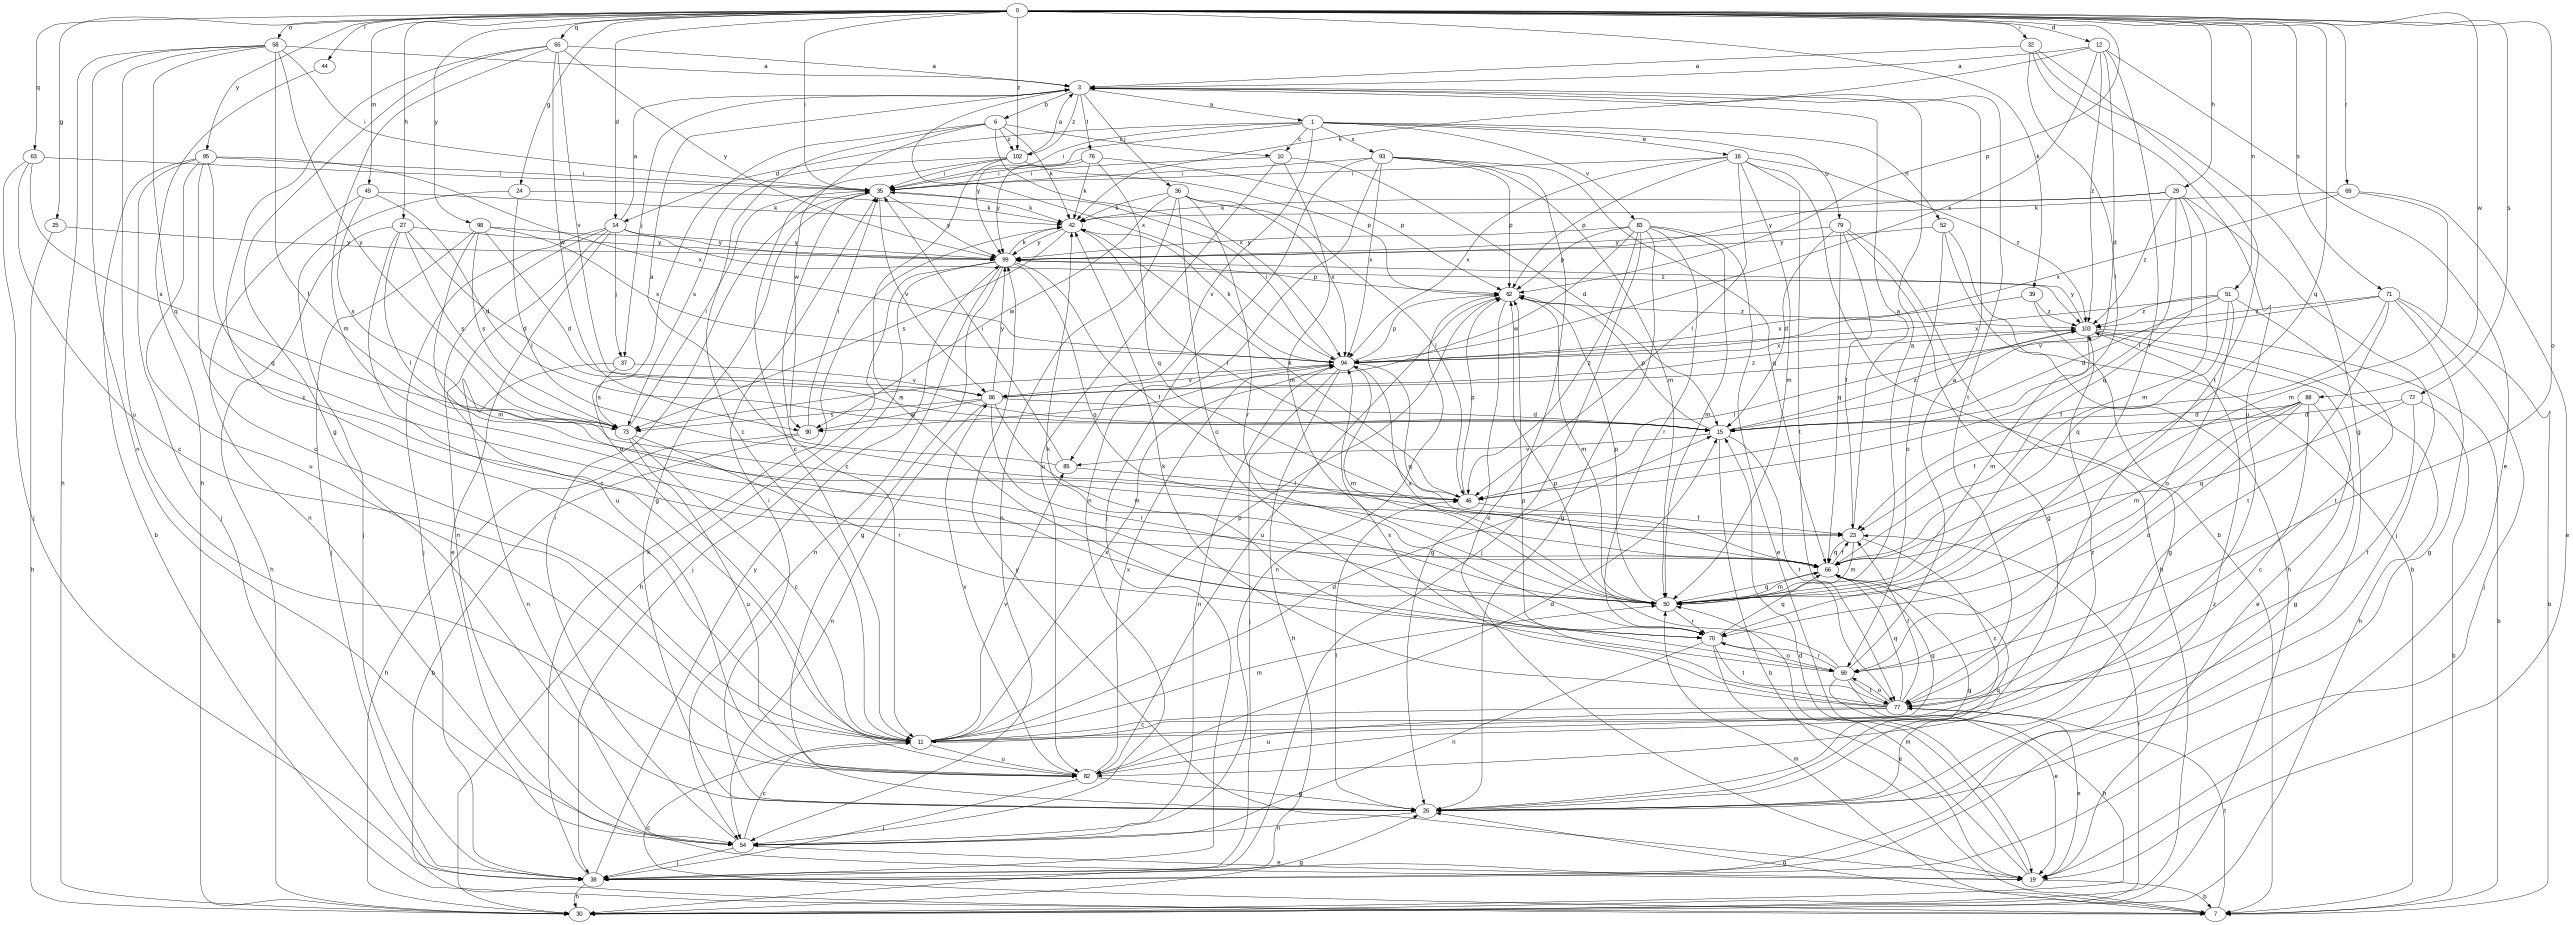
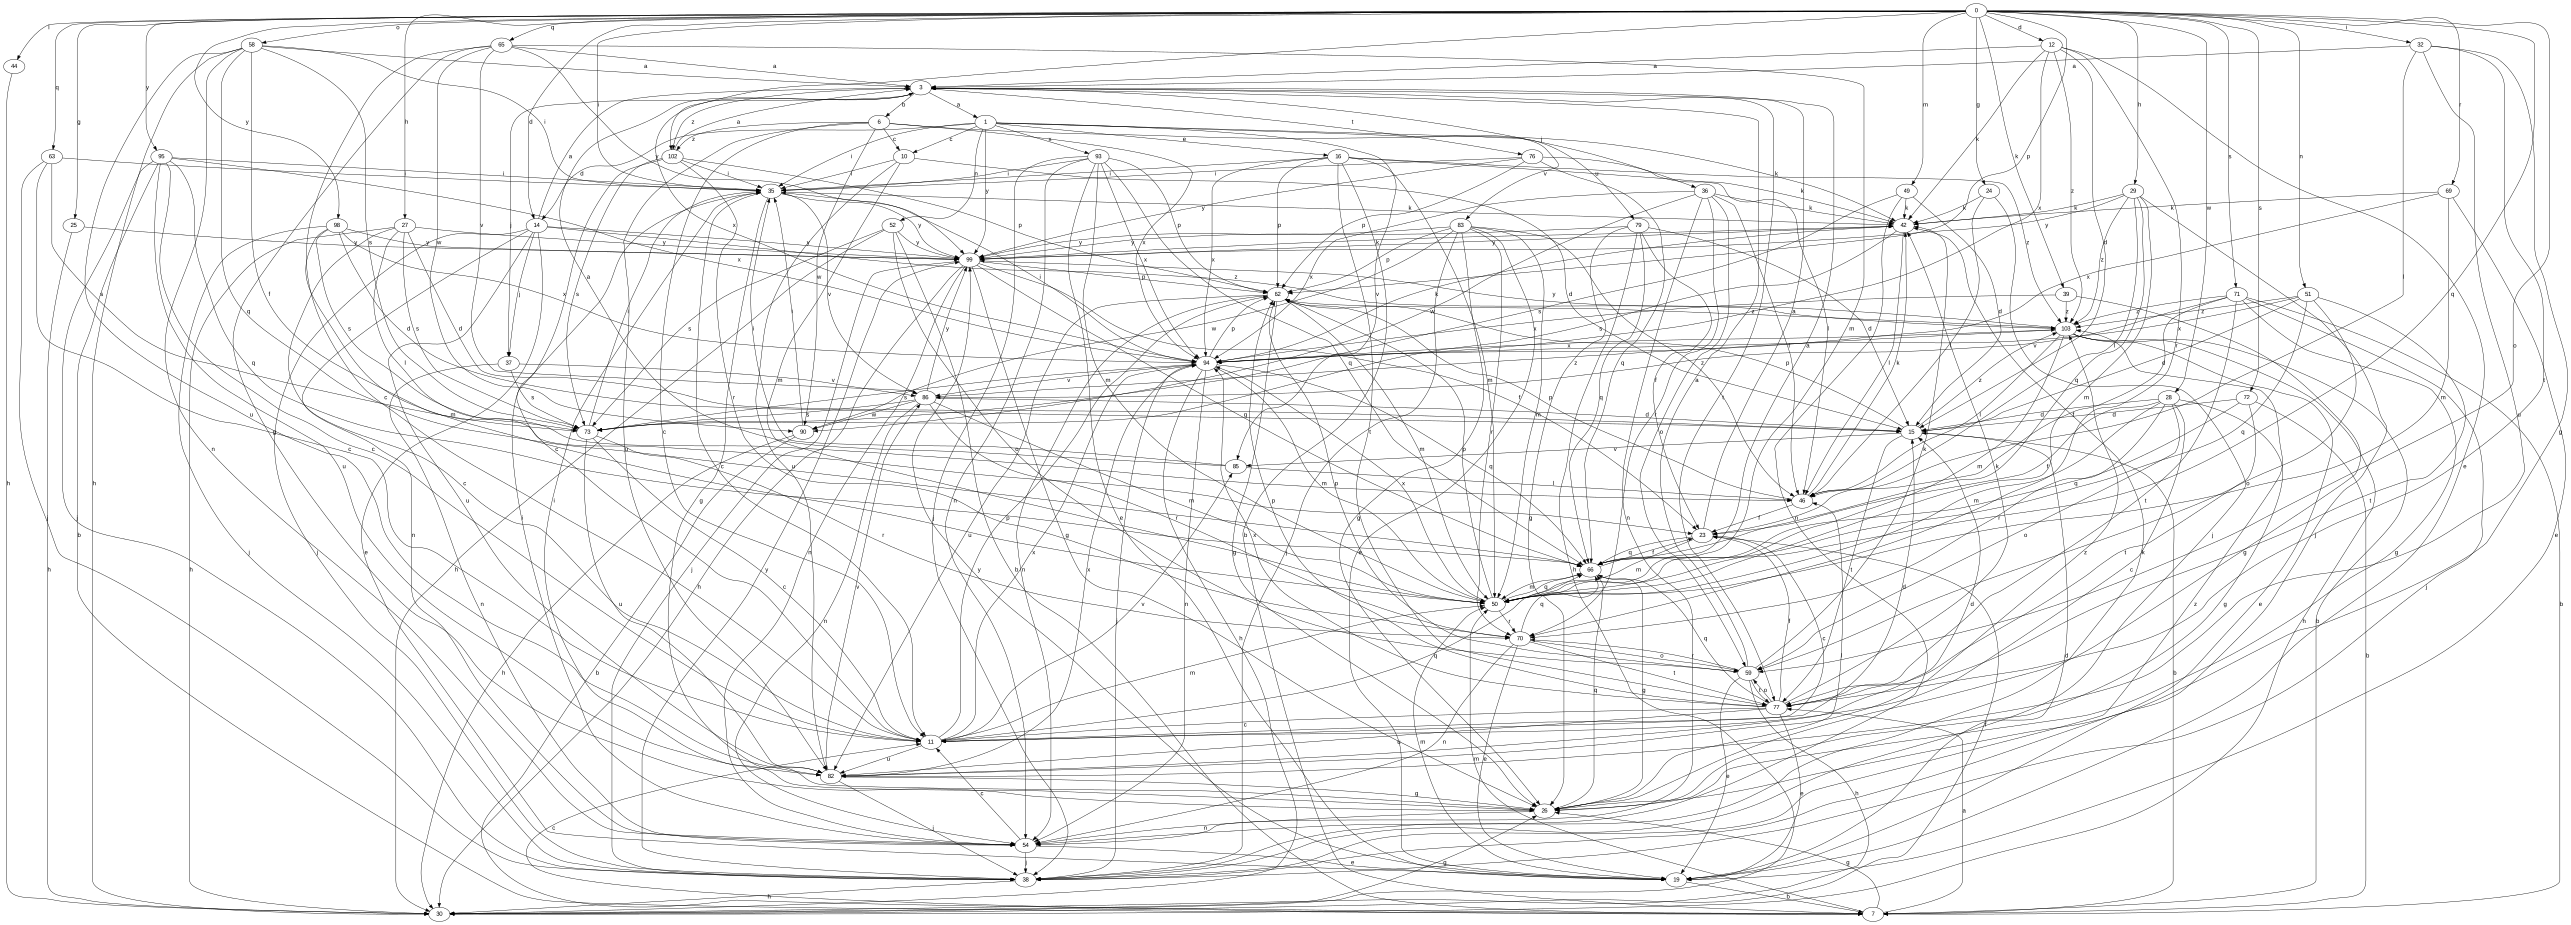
edge "58" -> "73": label "y" -> "s"
edge "52" -> "73": added, label "s"
node "88": label "88" -> "28"
edge "7" -> "77": label "t" -> "a"
